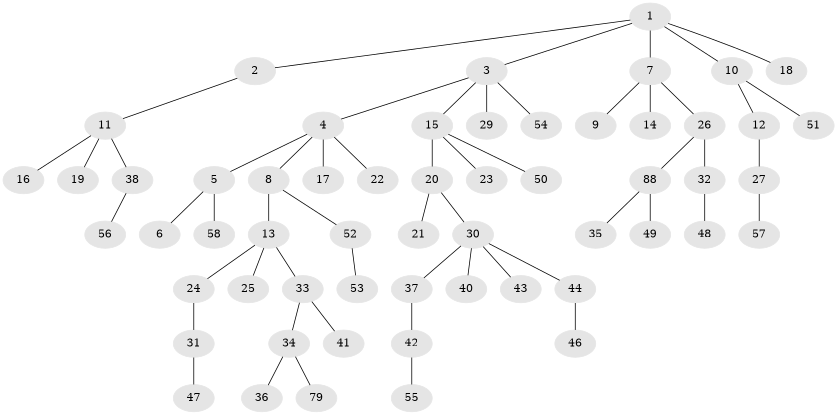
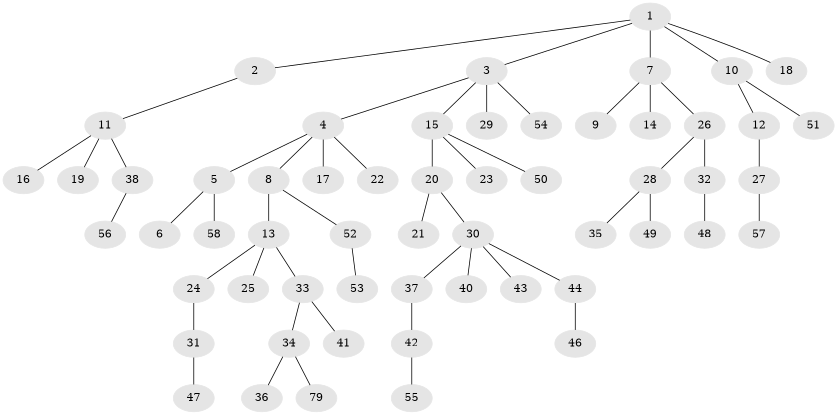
node "88": label "88" -> "28"
